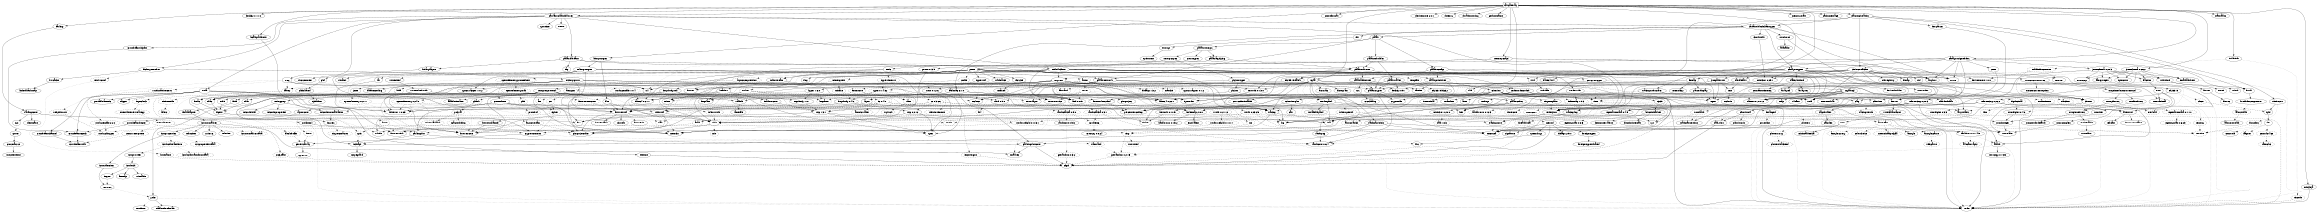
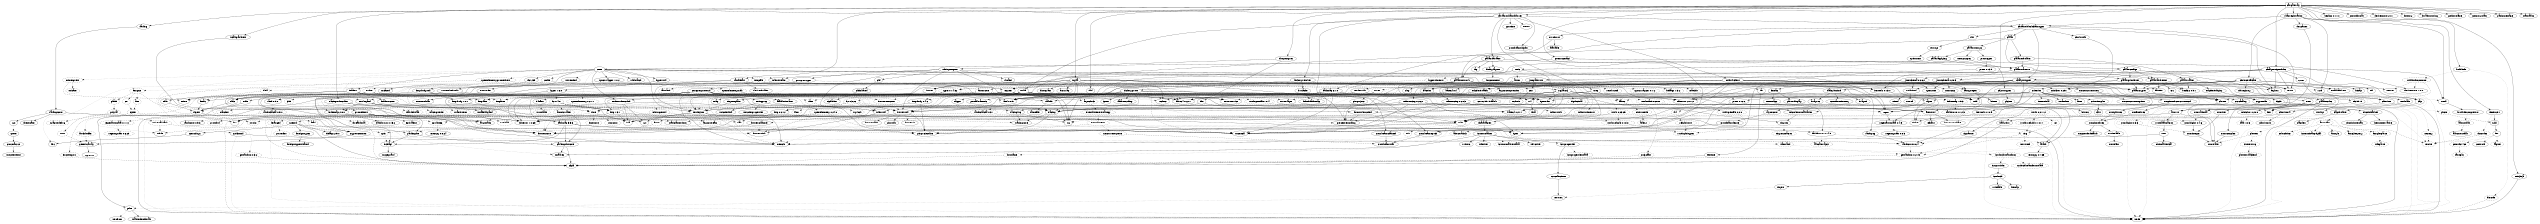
edge "reqwest" -> "sync_wrapper 1.0.2": reversed
